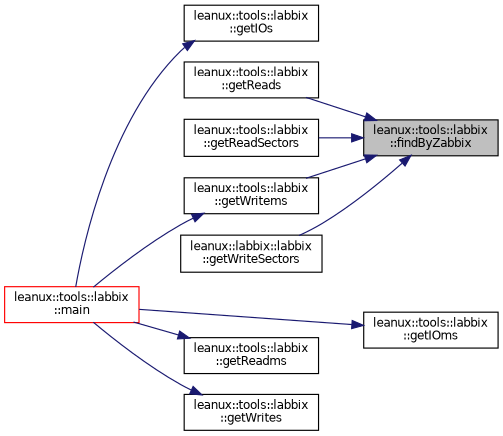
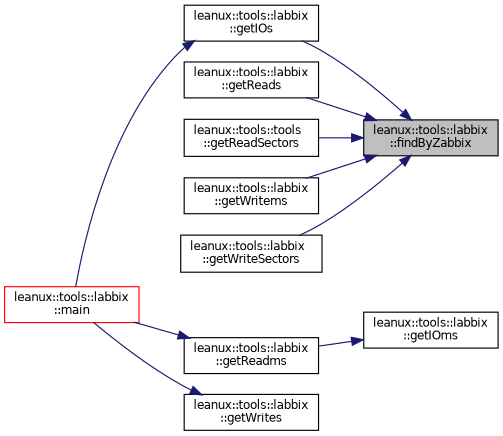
edge "leanux::tools::labbix ::getIOs" -> "leanux::tools::labbix ::findByZabbix": added
node "leanux::tools::labbix ::getReadSectors": label "leanux::tools::labbix ::getReadSectors" -> "leanux::tools::tools ::getReadSectors"
edge "leanux::tools::labbix ::main" -> "leanux::tools::labbix ::getWritems": removed
node "leanux::labbix::labbix ::getWriteSectors": label "leanux::labbix::labbix ::getWriteSectors" -> "leanux::tools::labbix ::getWriteSectors"
edge "leanux::tools::labbix ::main" -> "leanux::tools::labbix ::getIOms": now "leanux::tools::labbix ::getReadms" -> "leanux::tools::labbix ::getIOms"
